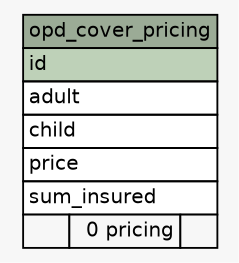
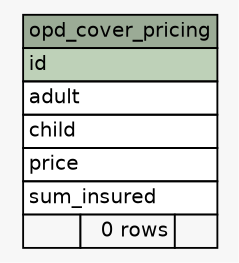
node "opd_cover_pricing": text "0 pricing" -> "0 rows"
